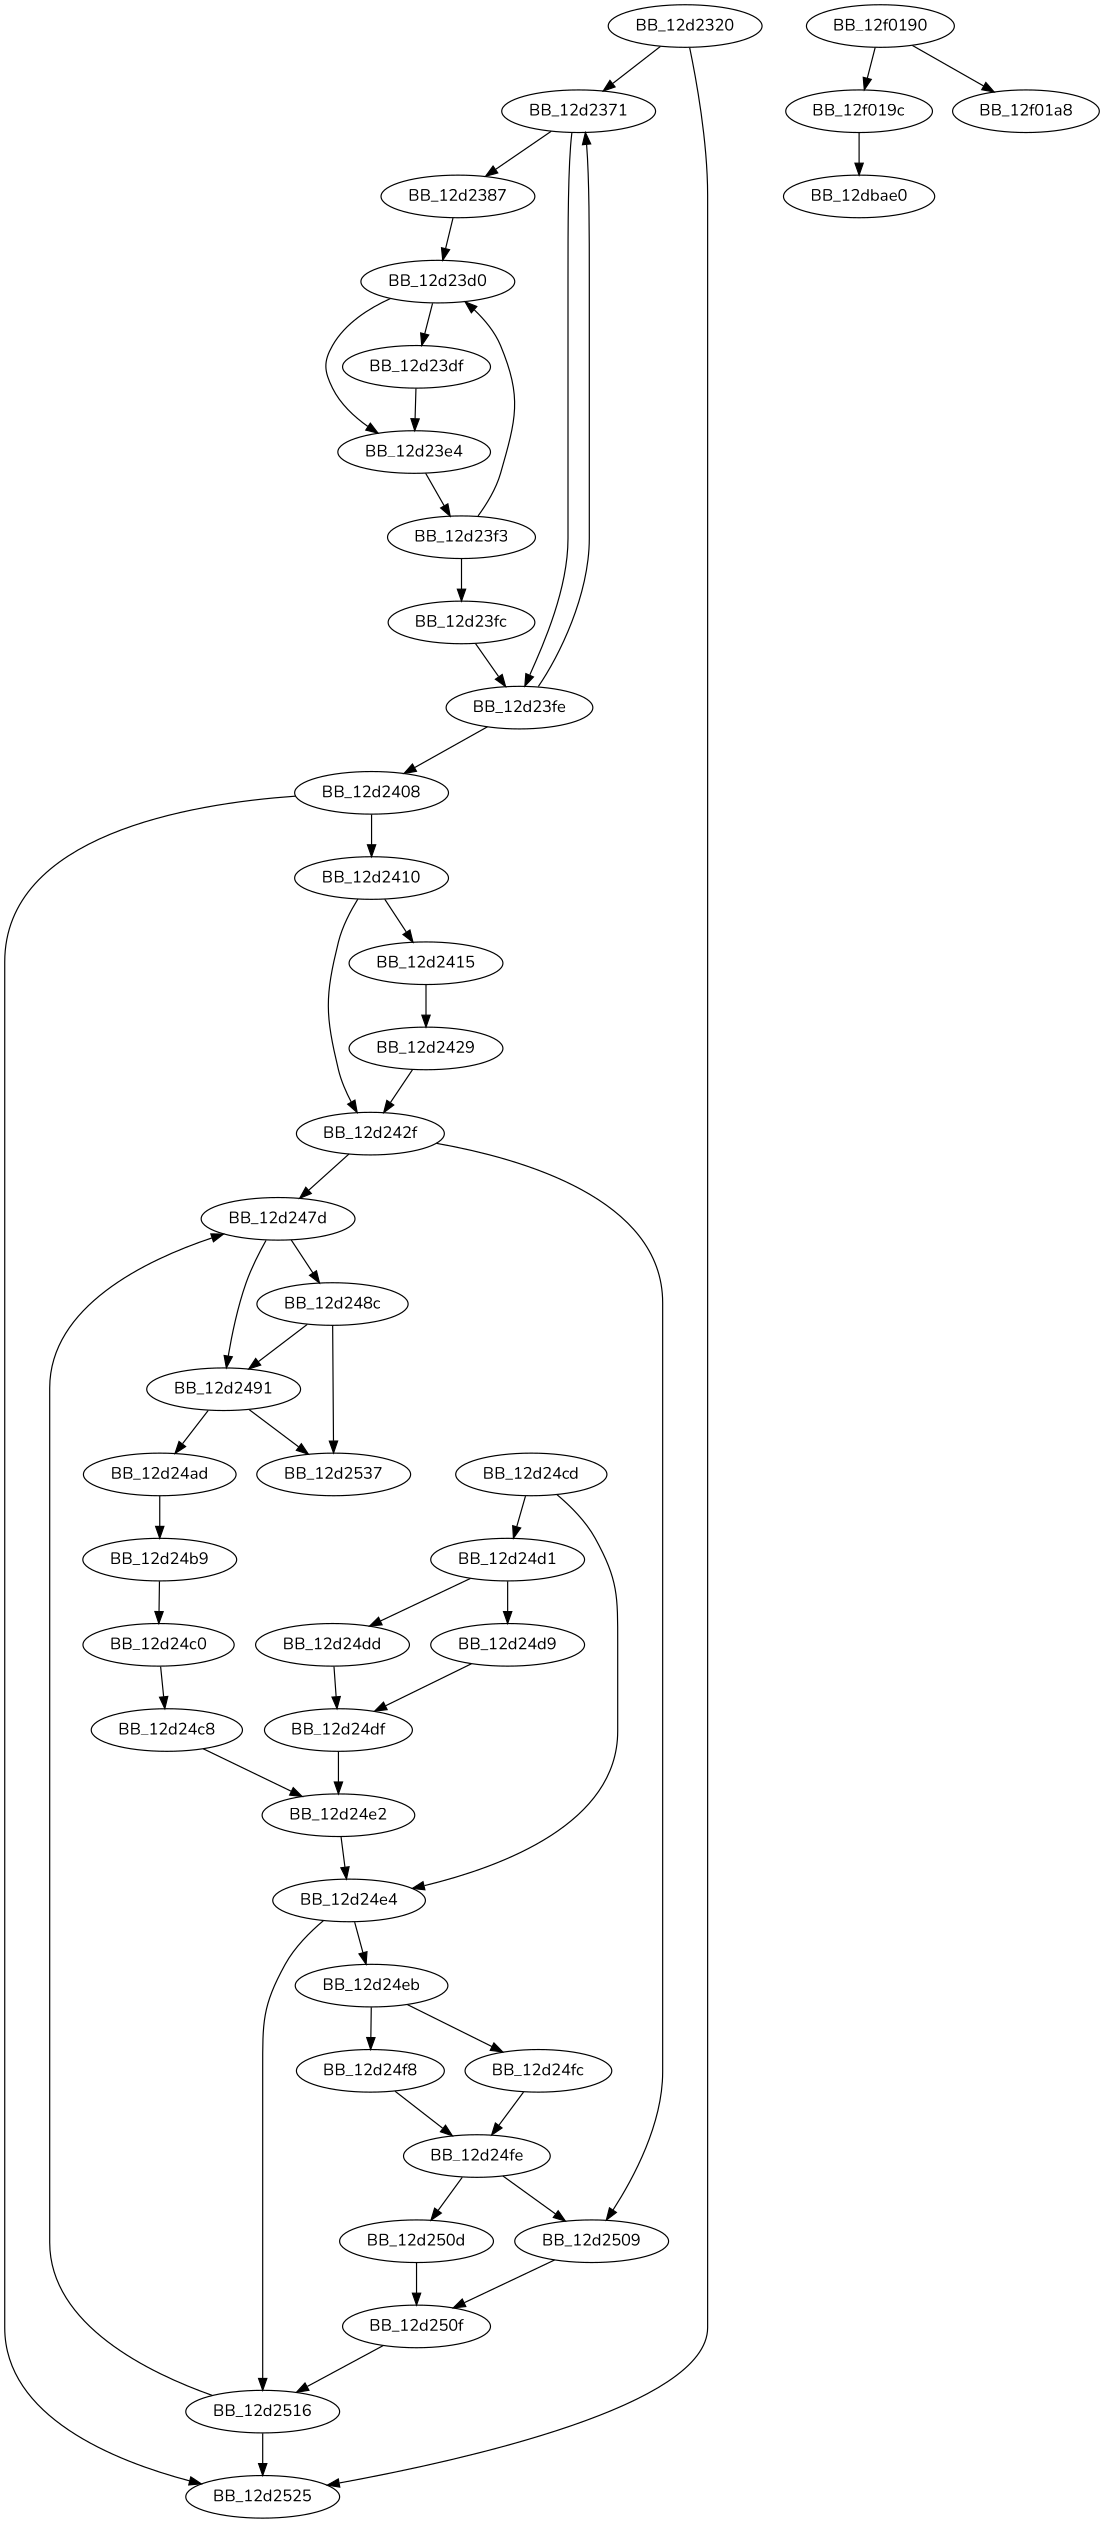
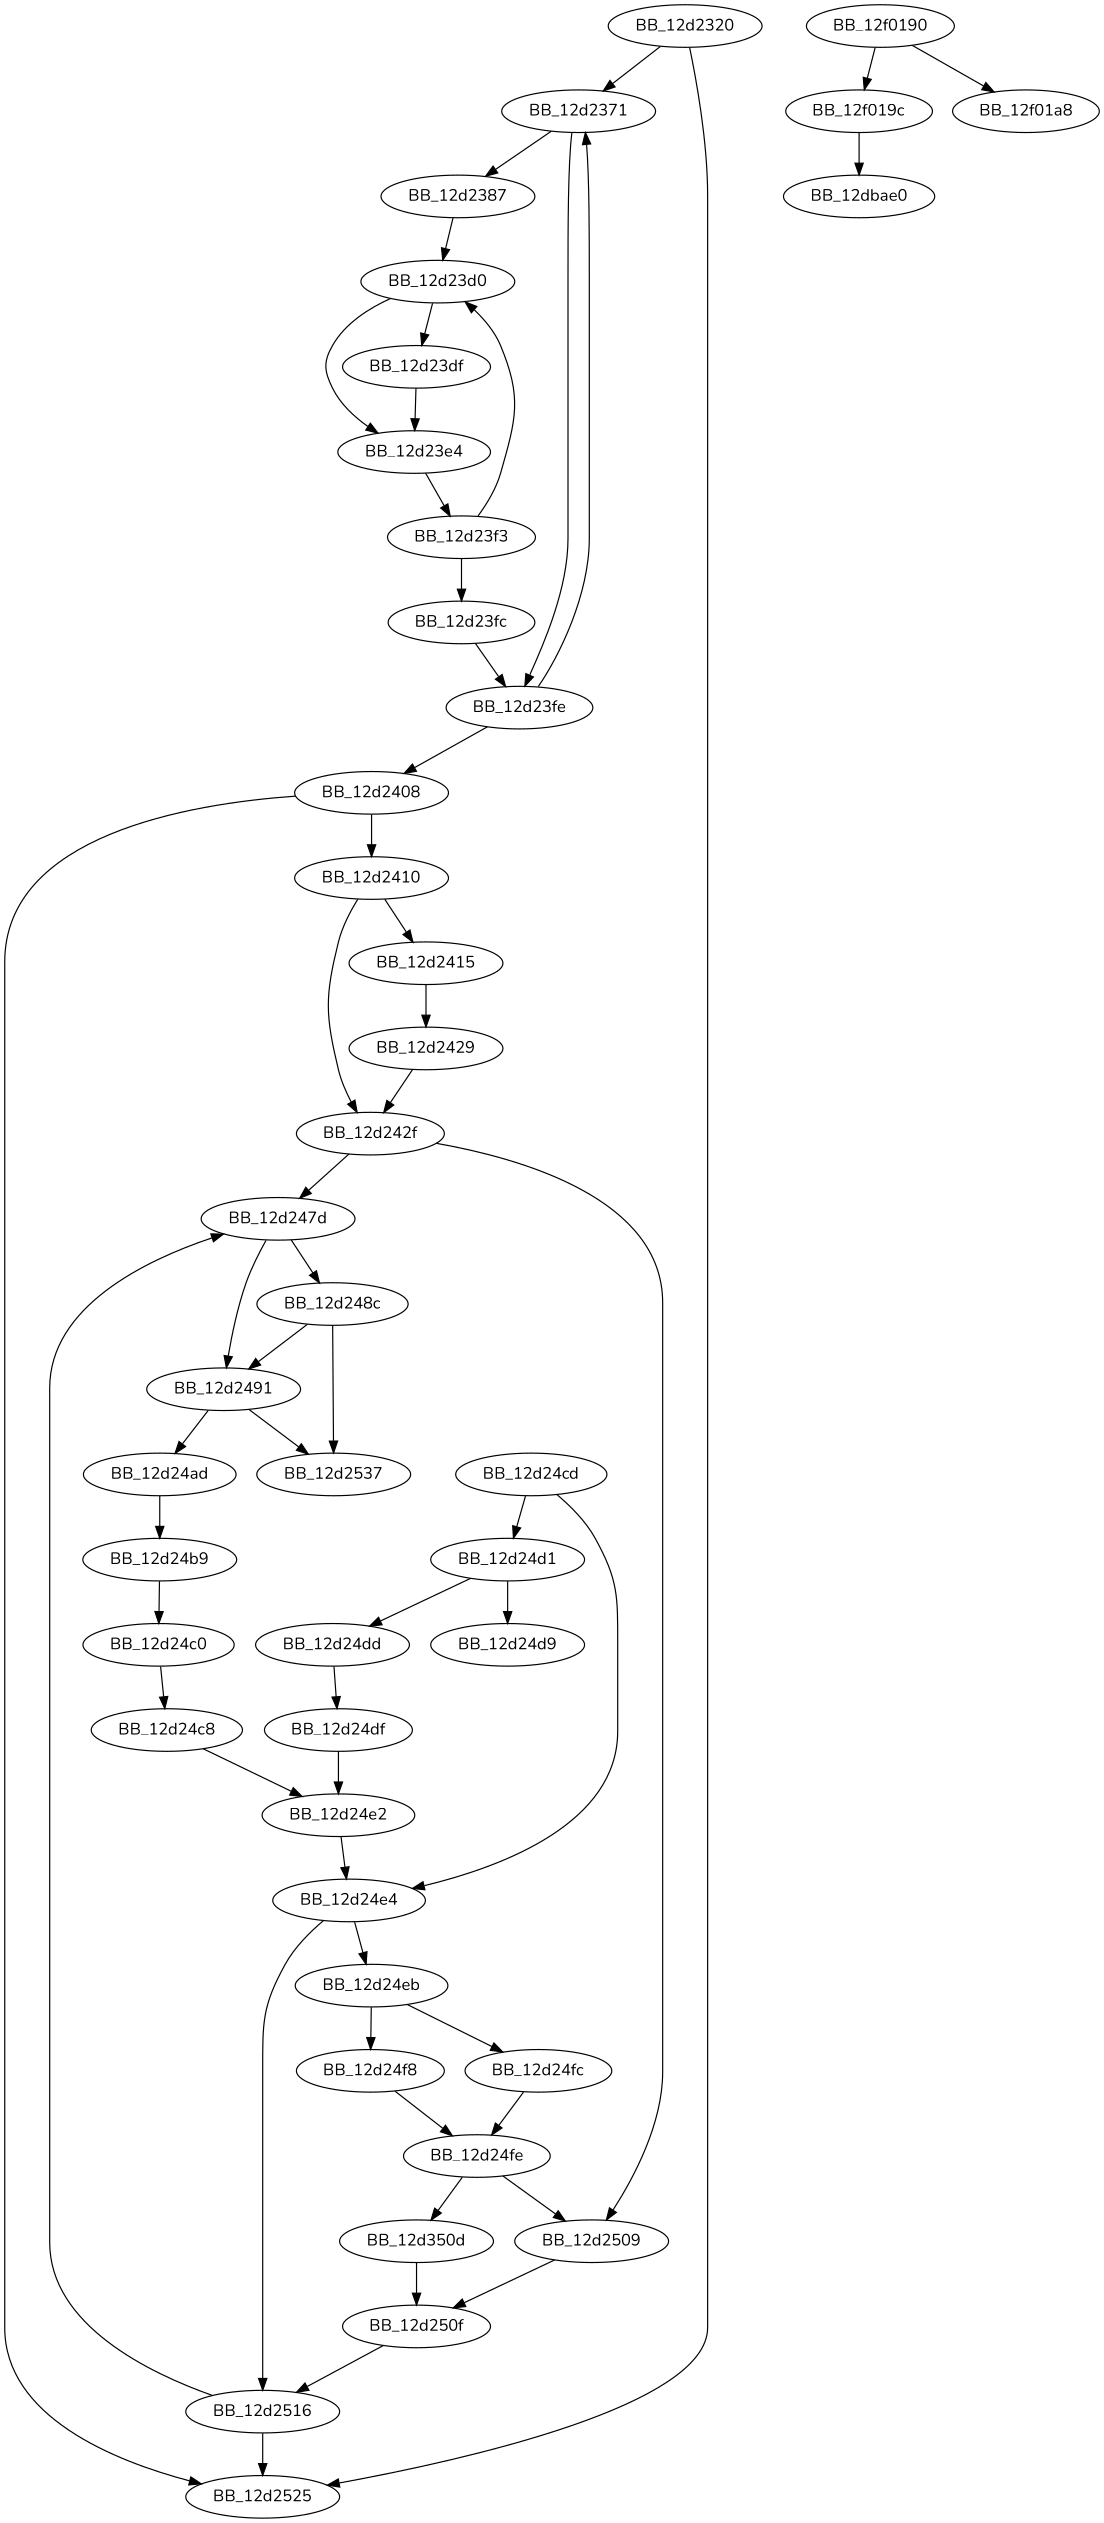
edge "BB_12d24d9" -> "BB_12d24df": removed
node "BB_12d250d": label "BB_12d250d" -> "BB_12d350d"
